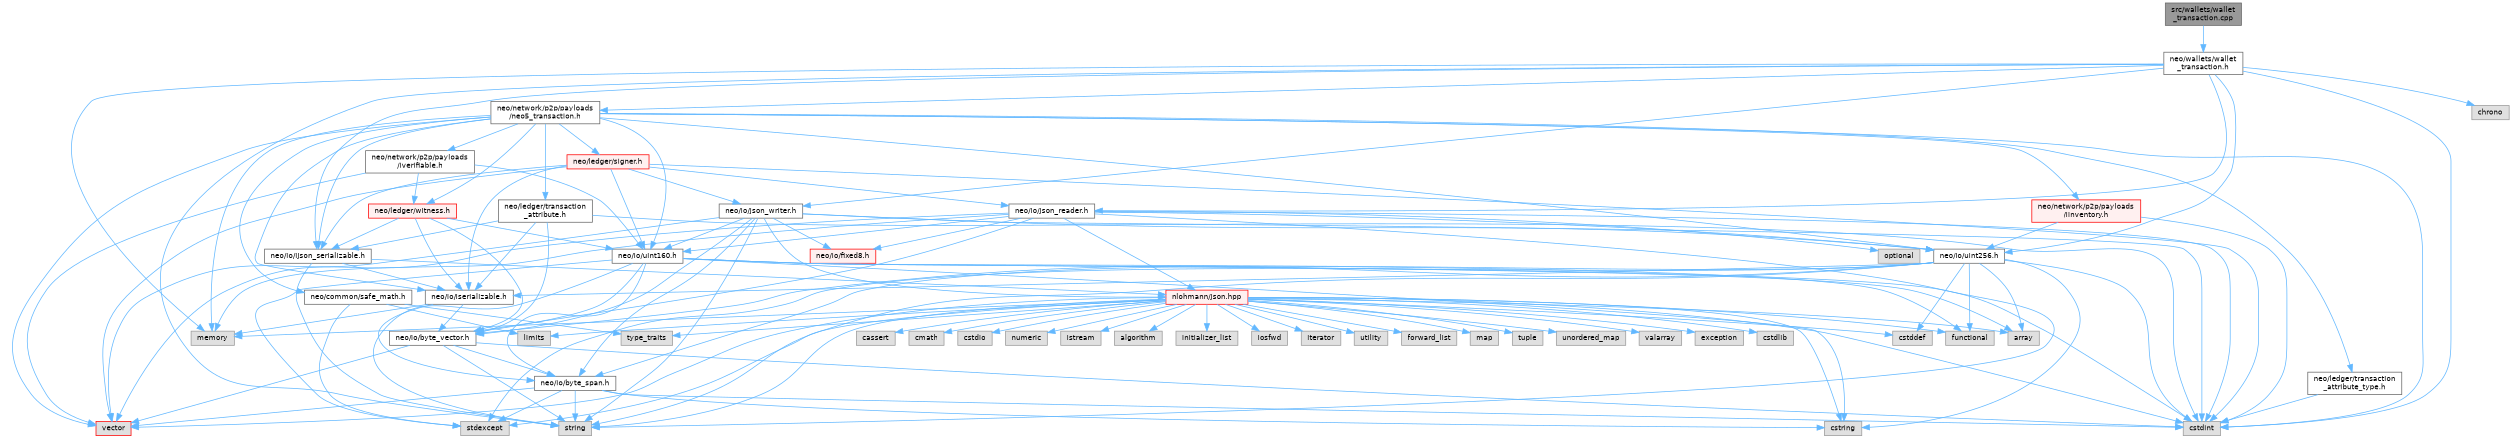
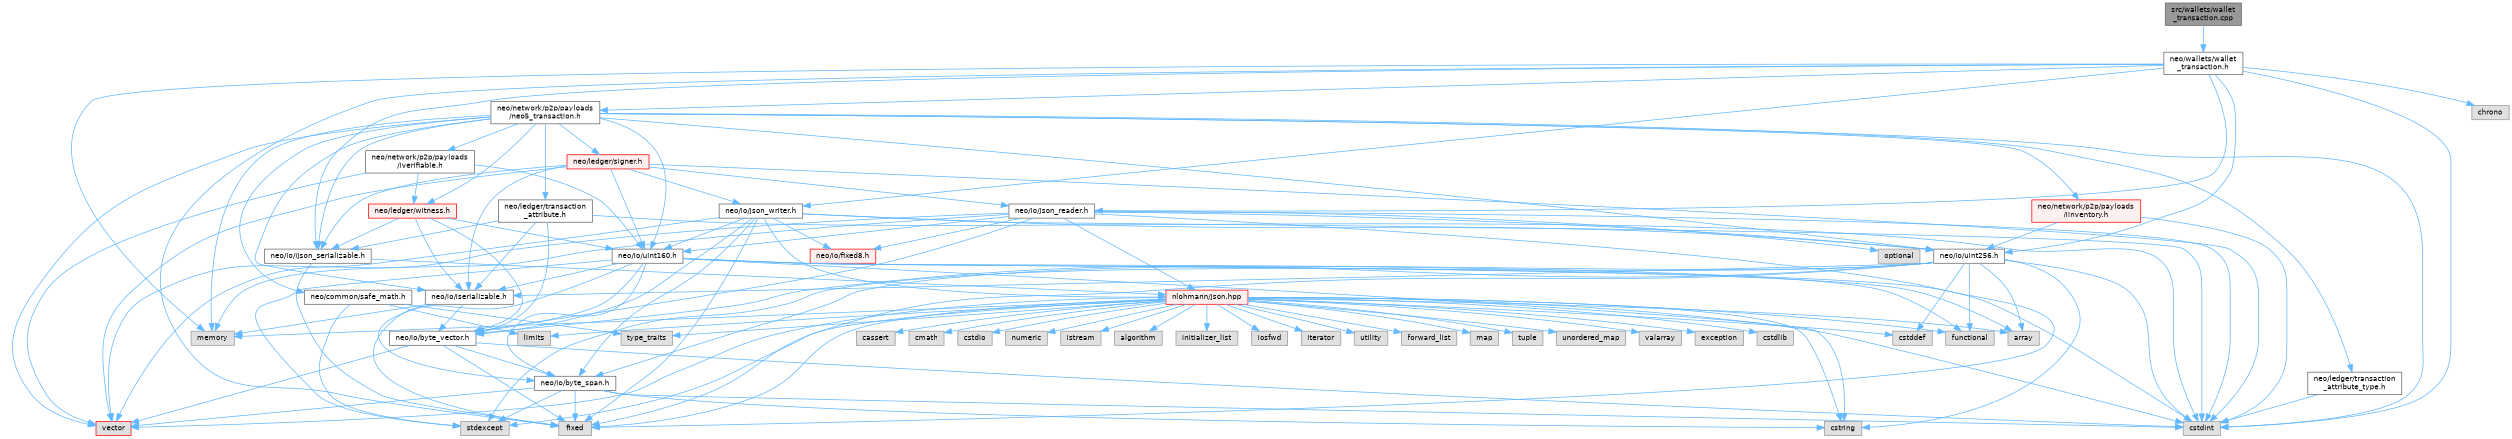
edge "neo/io/ijson_serializable.h" -> "neo/io/iserializable.h": now "neo/io/uint160.h" -> "neo/io/iserializable.h"
node "string": label "string" -> "fixed"
